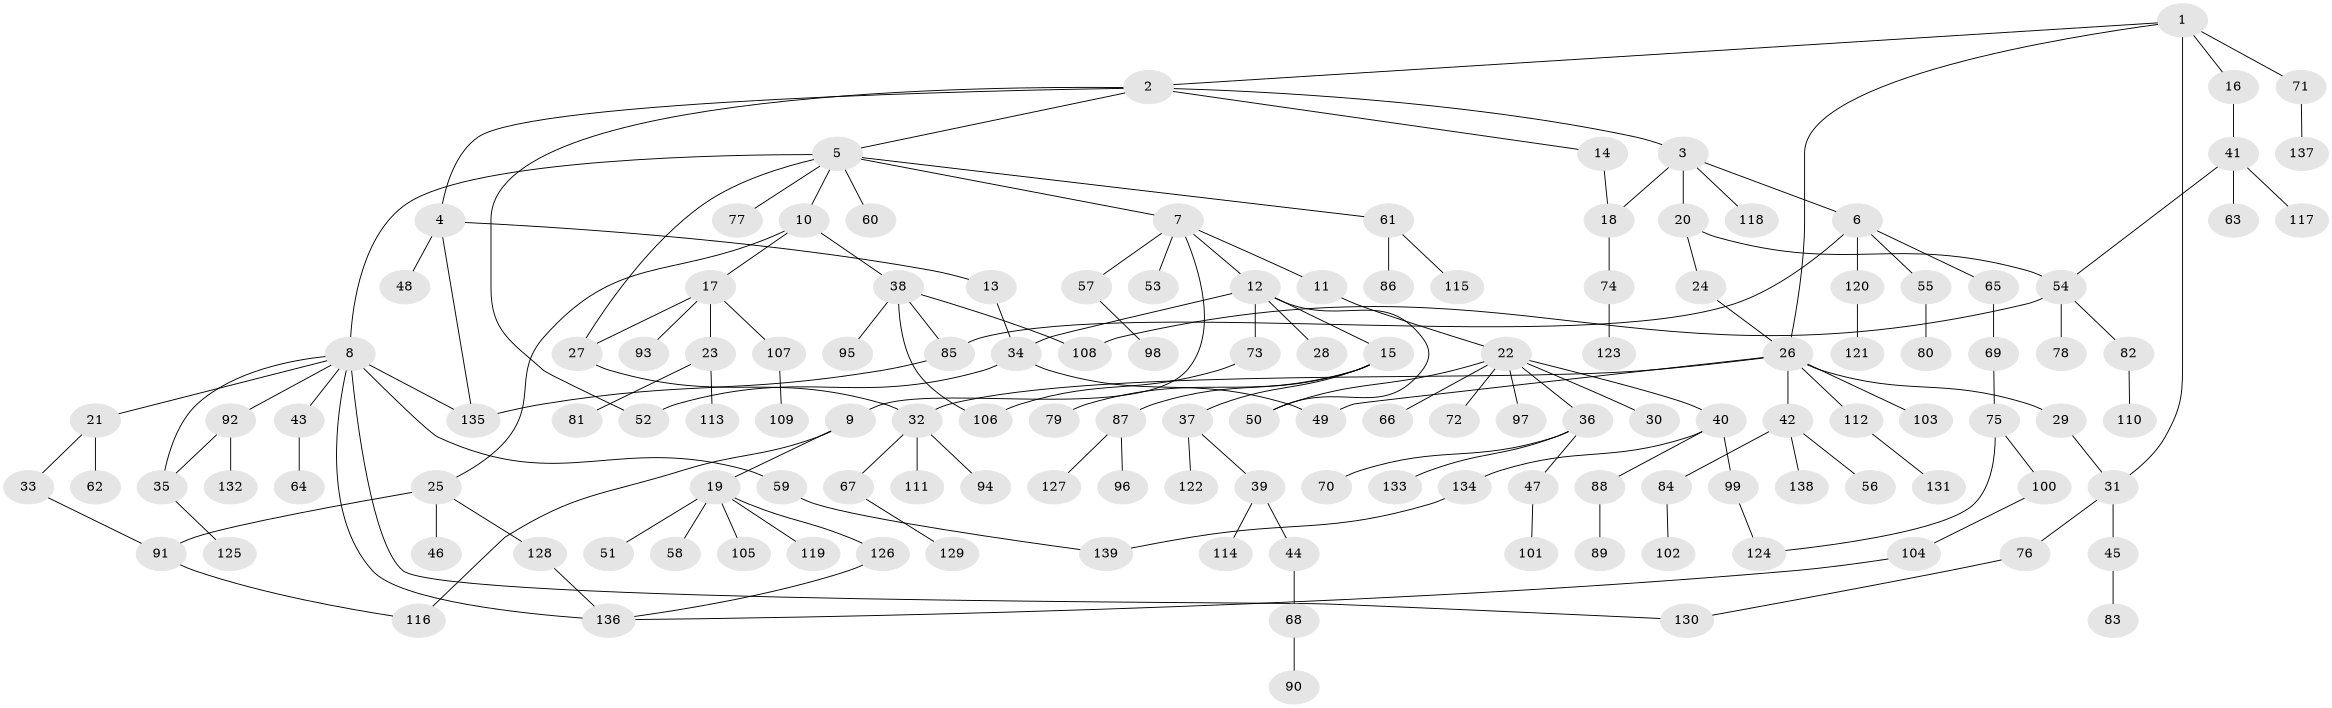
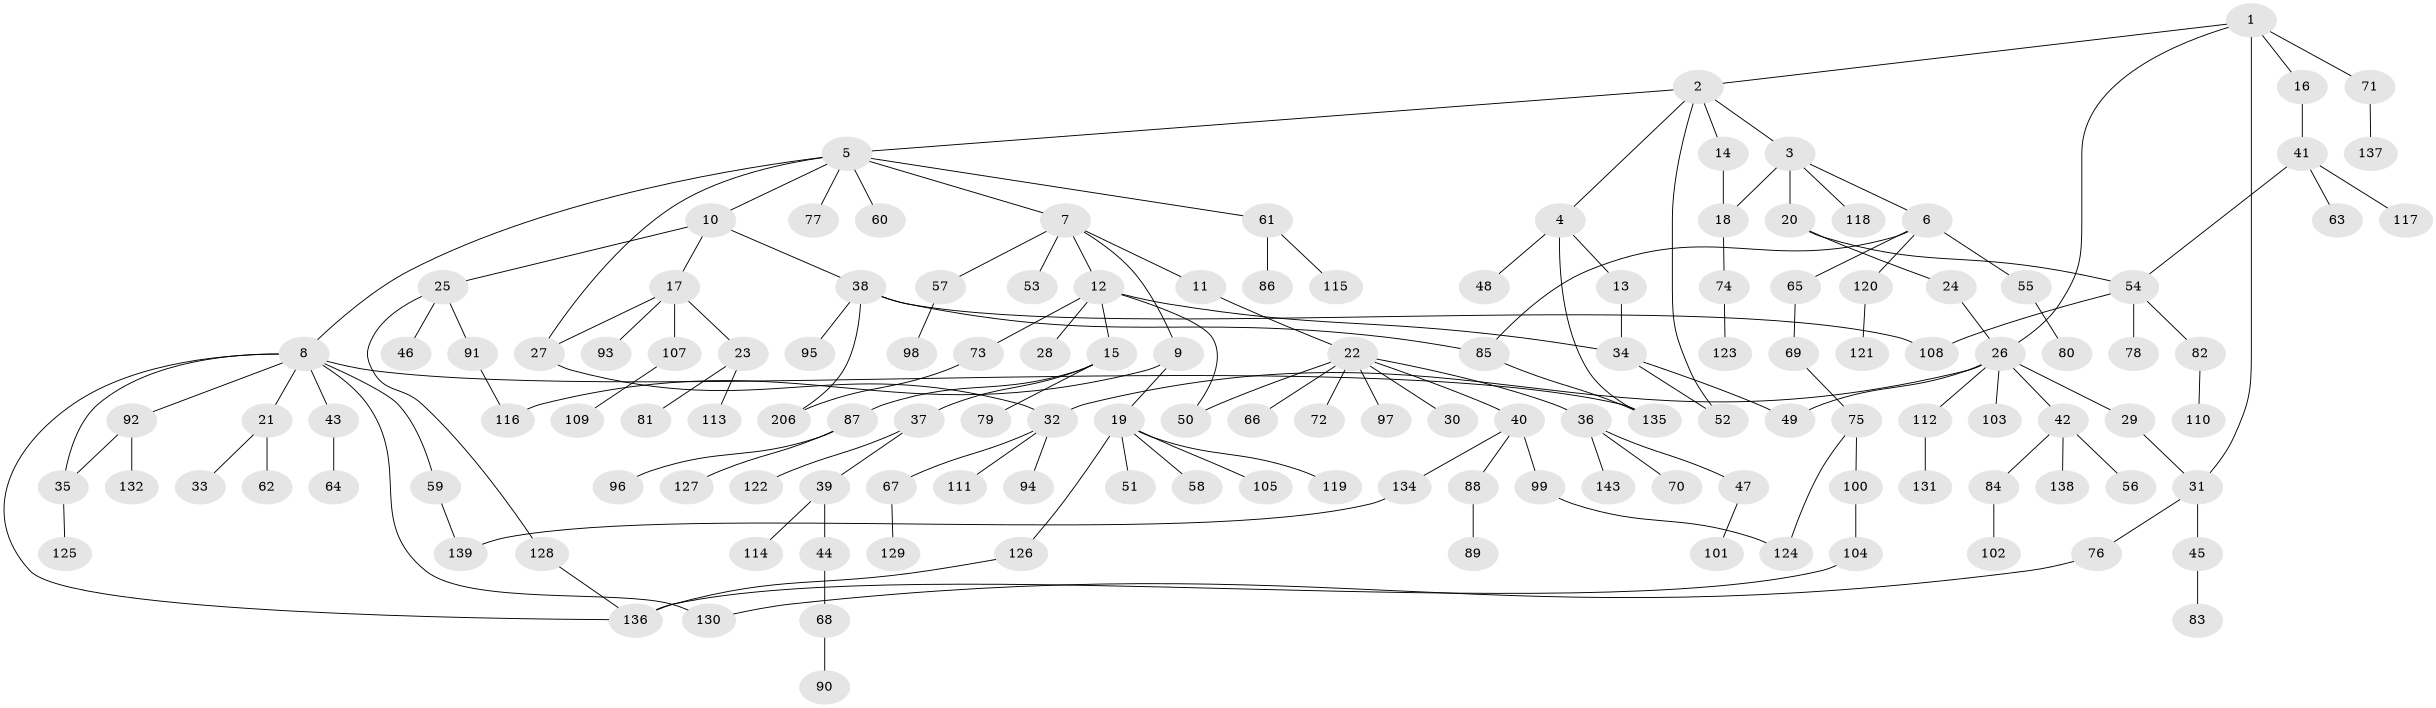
node "106": label "106" -> "206"
node "133": label "133" -> "143"
edge "33" -- "91": removed
